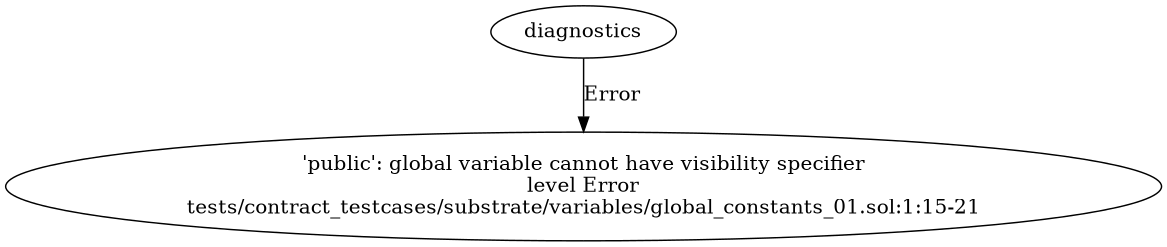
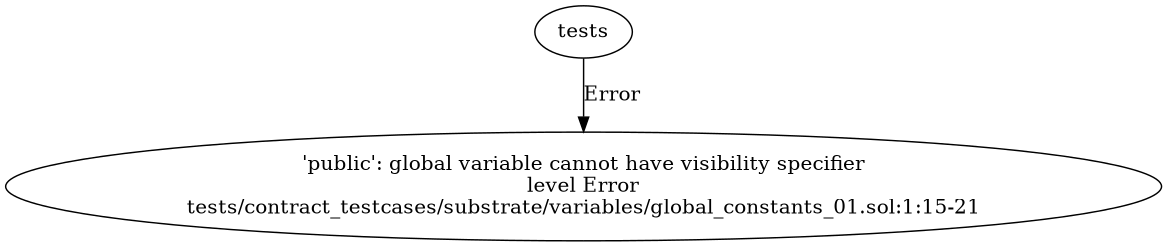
node "diagnostics": label "diagnostics" -> "tests"
